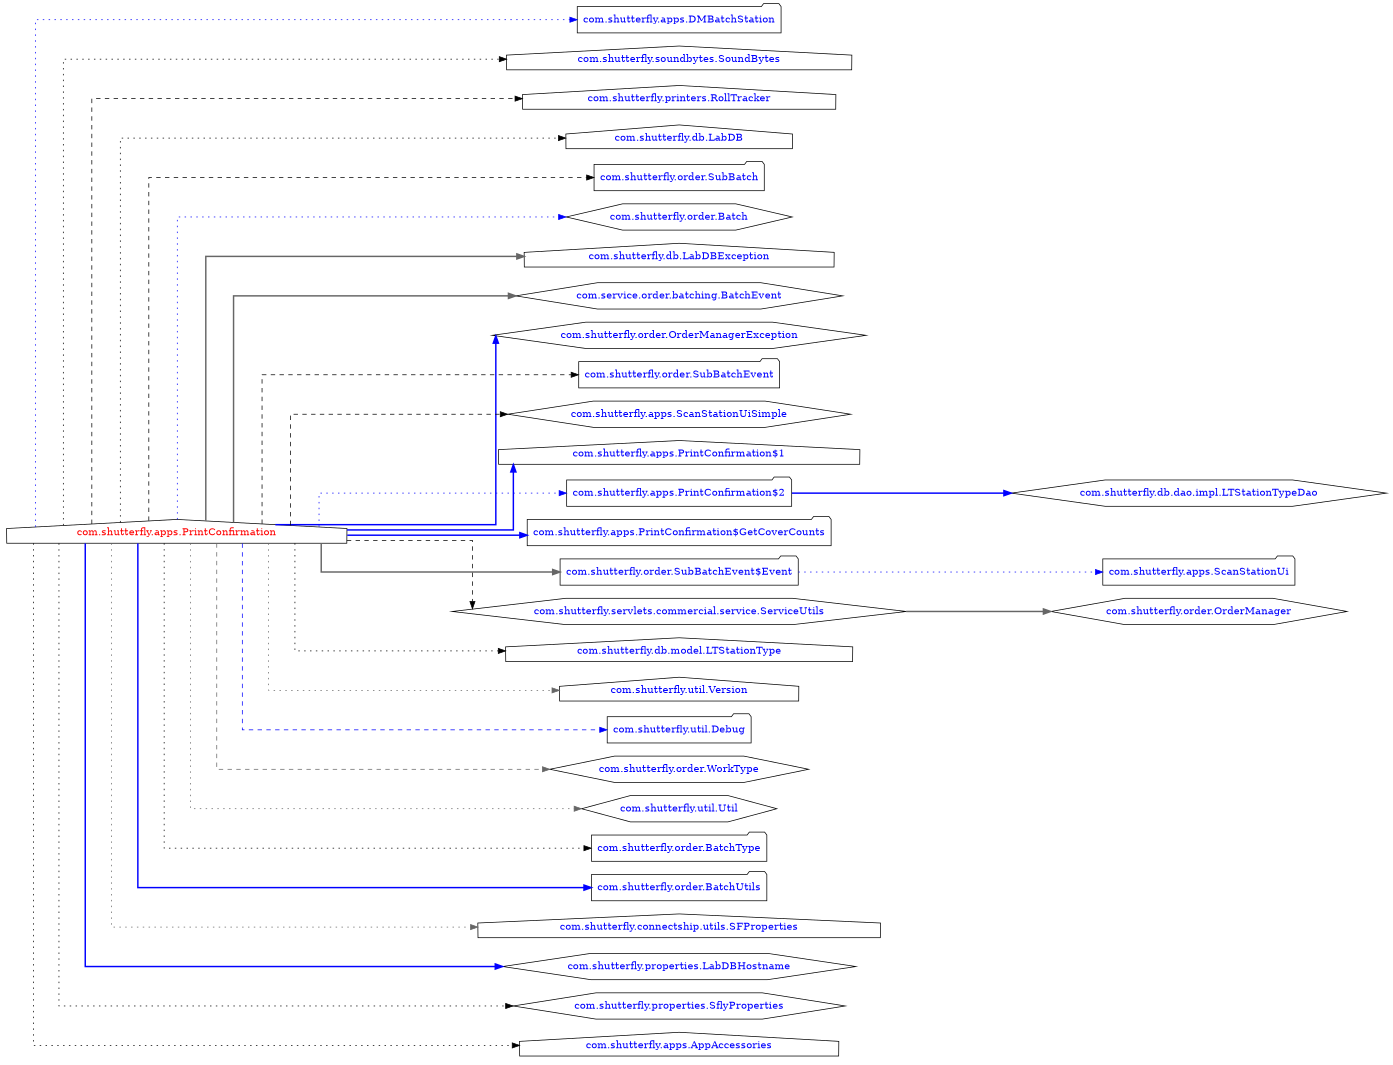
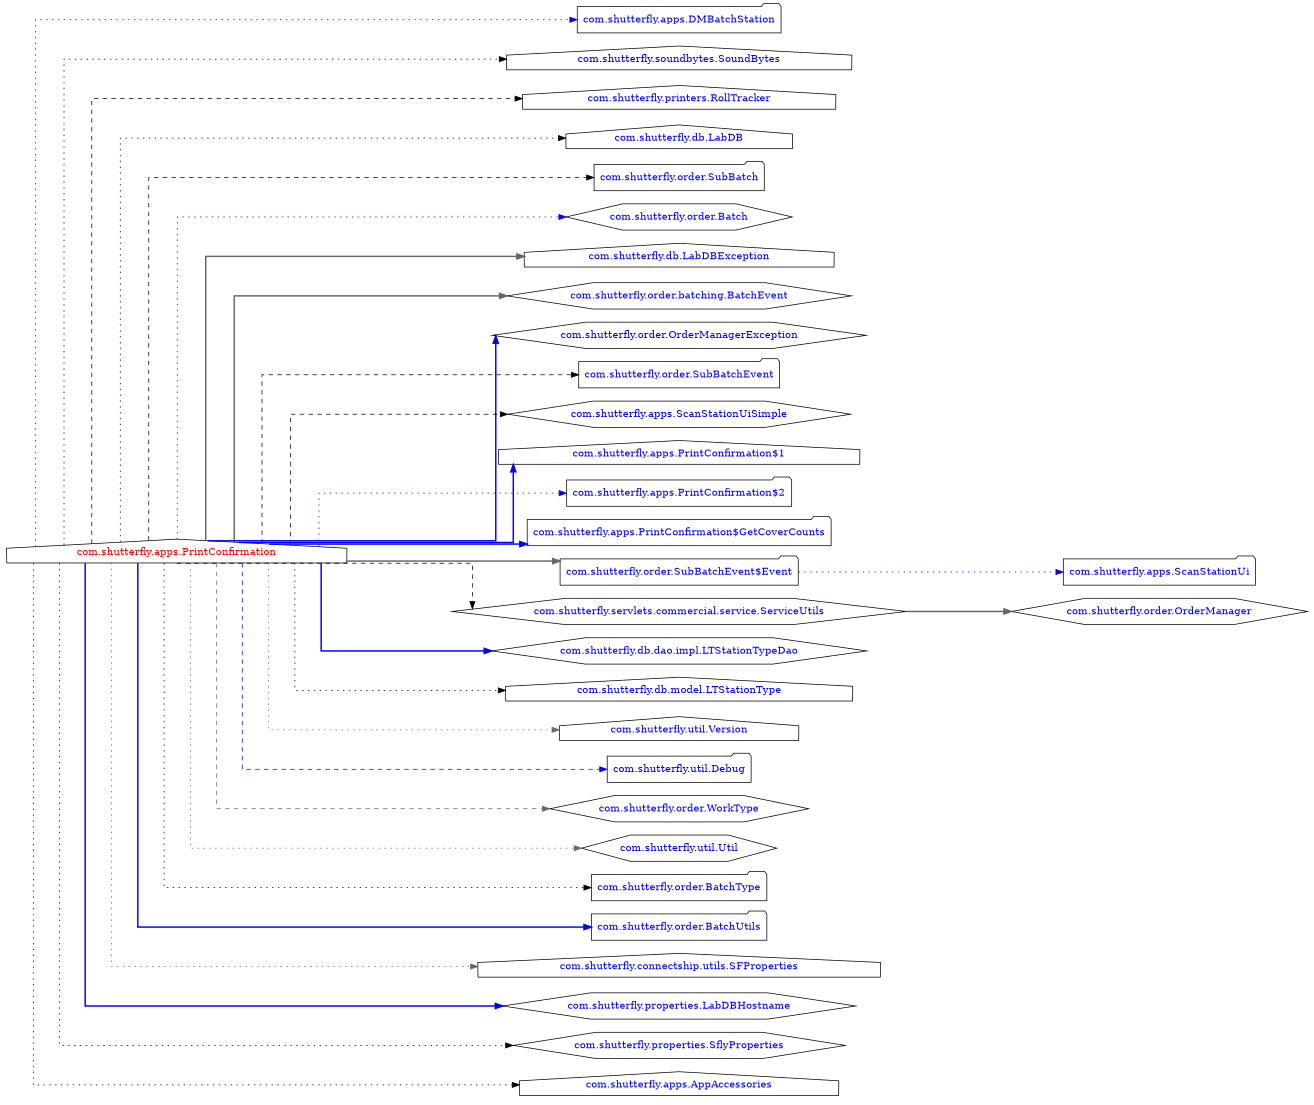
node "com.service.order.batching.BatchEvent": label "com.service.order.batching.BatchEvent" -> "com.shutterfly.order.batching.BatchEvent"
edge "com.shutterfly.apps.PrintConfirmation$2" -> "com.shutterfly.db.dao.impl.LTStationTypeDao": now "com.shutterfly.apps.PrintConfirmation" -> "com.shutterfly.db.dao.impl.LTStationTypeDao"
